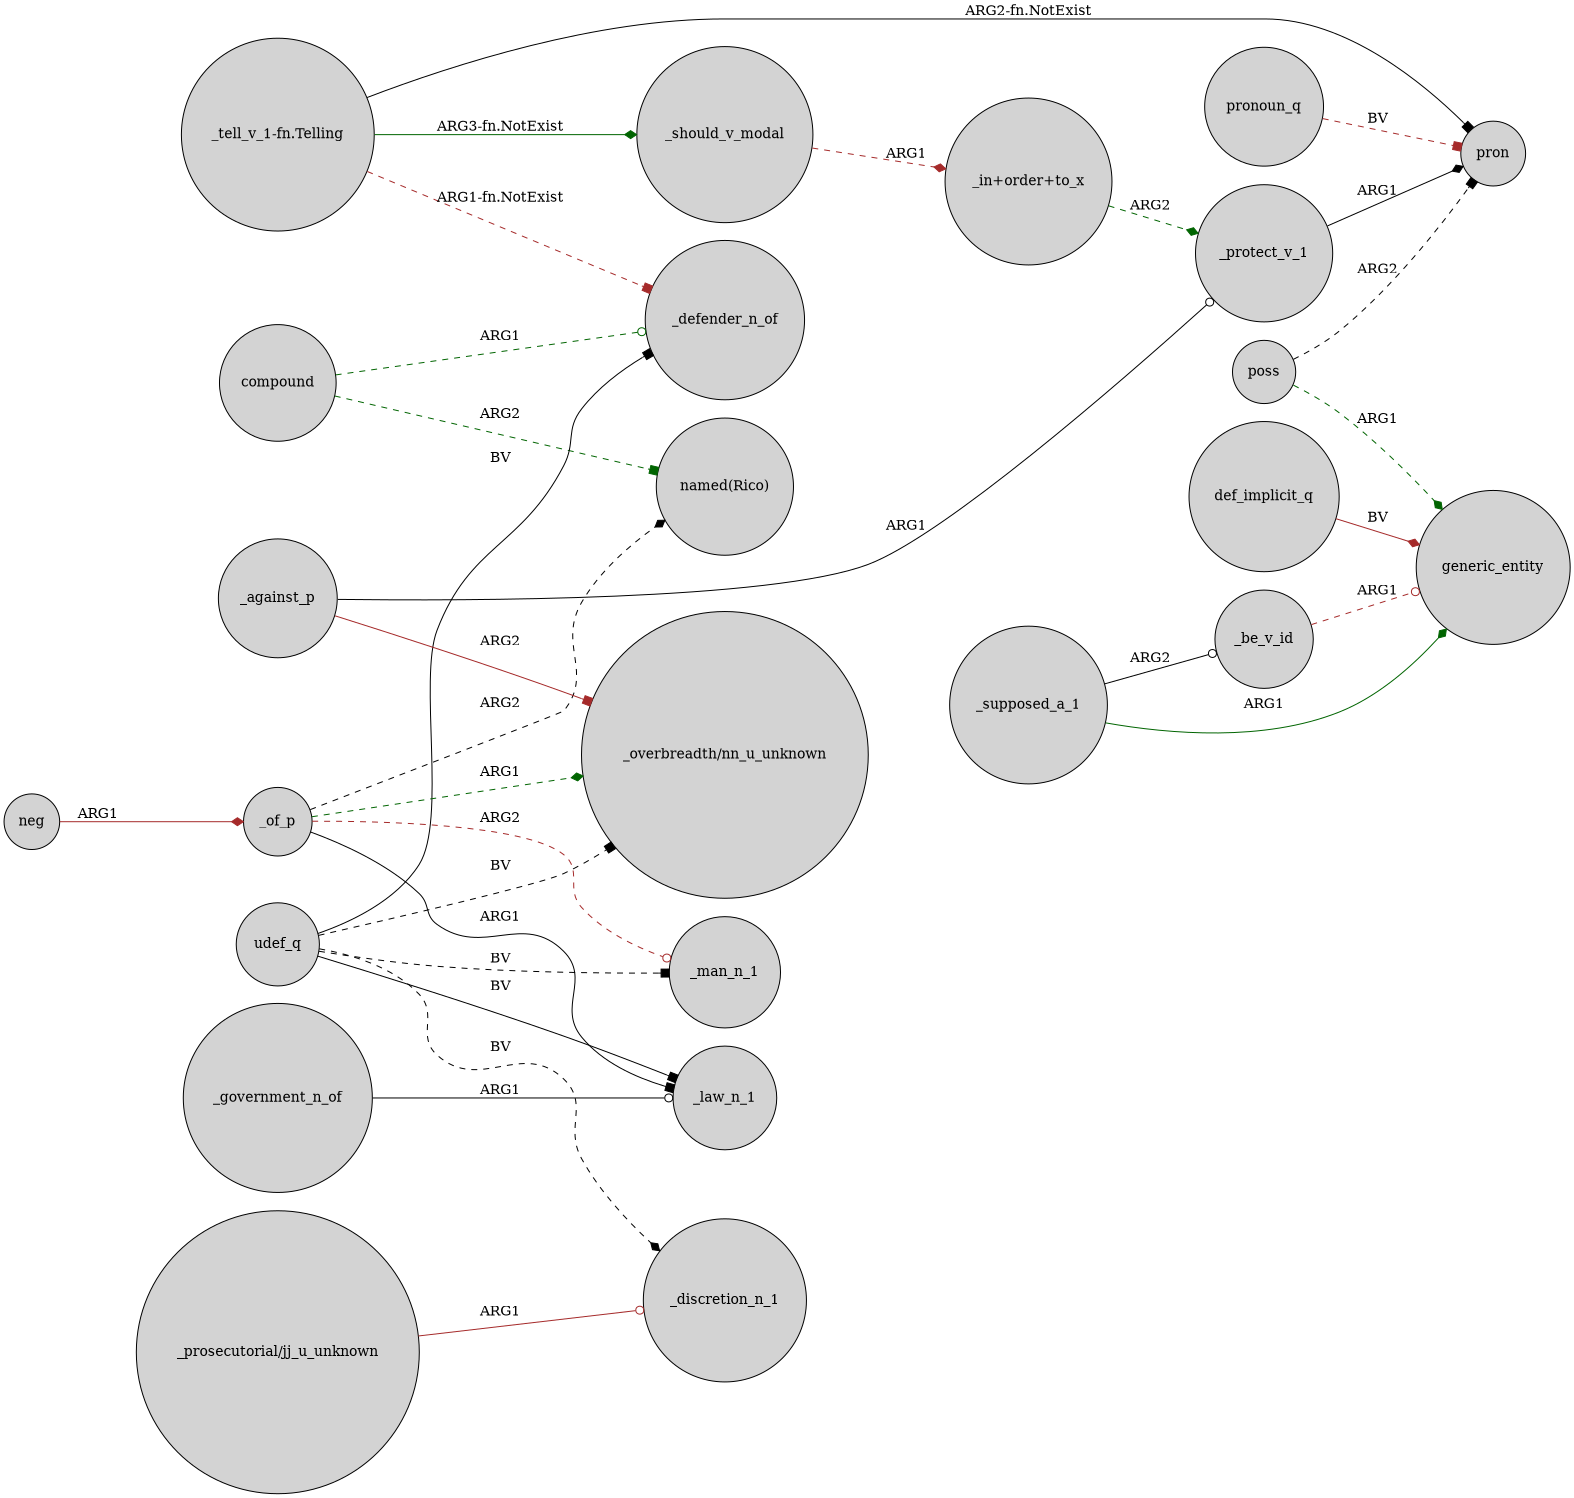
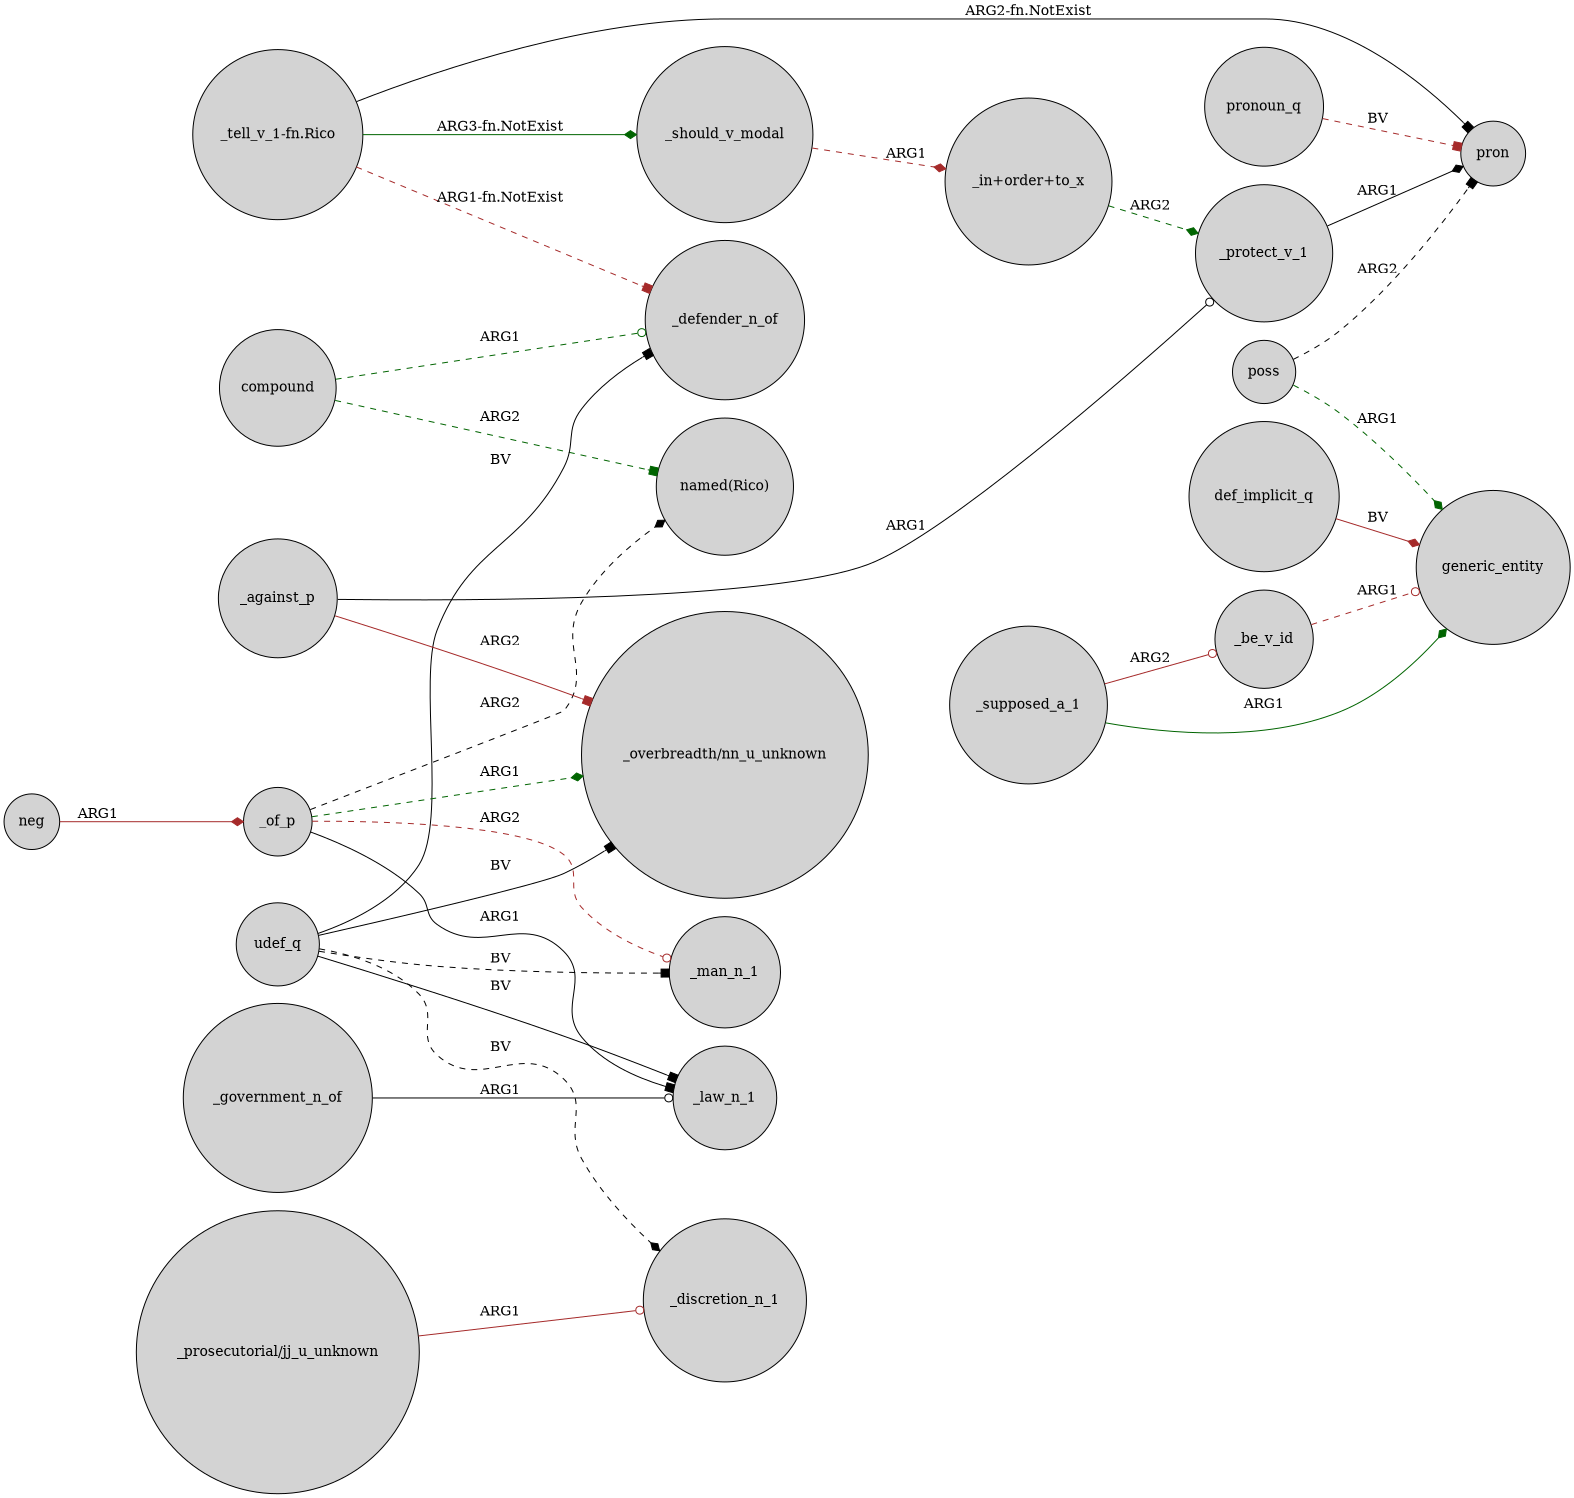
node "_tell_v_1-fn.Telling": label "_tell_v_1-fn.Telling" -> "_tell_v_1-fn.Rico"
edge "_supposed_a_1" -> "_be_v_id": color black -> brown
edge "udef_q" -> "_overbreadth/nn_u_unknown": style dashed -> solid
